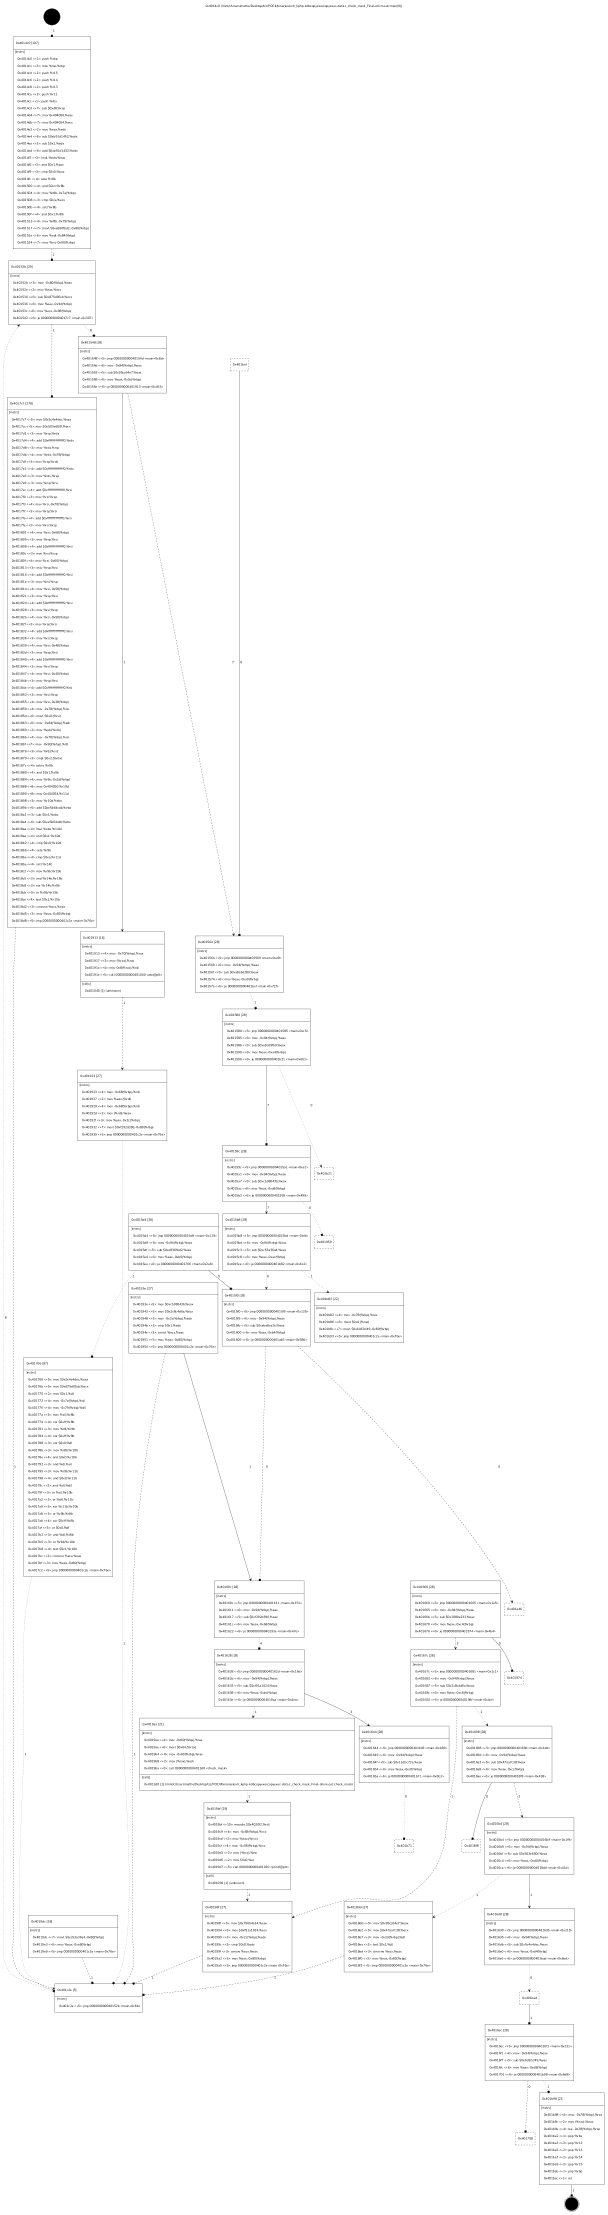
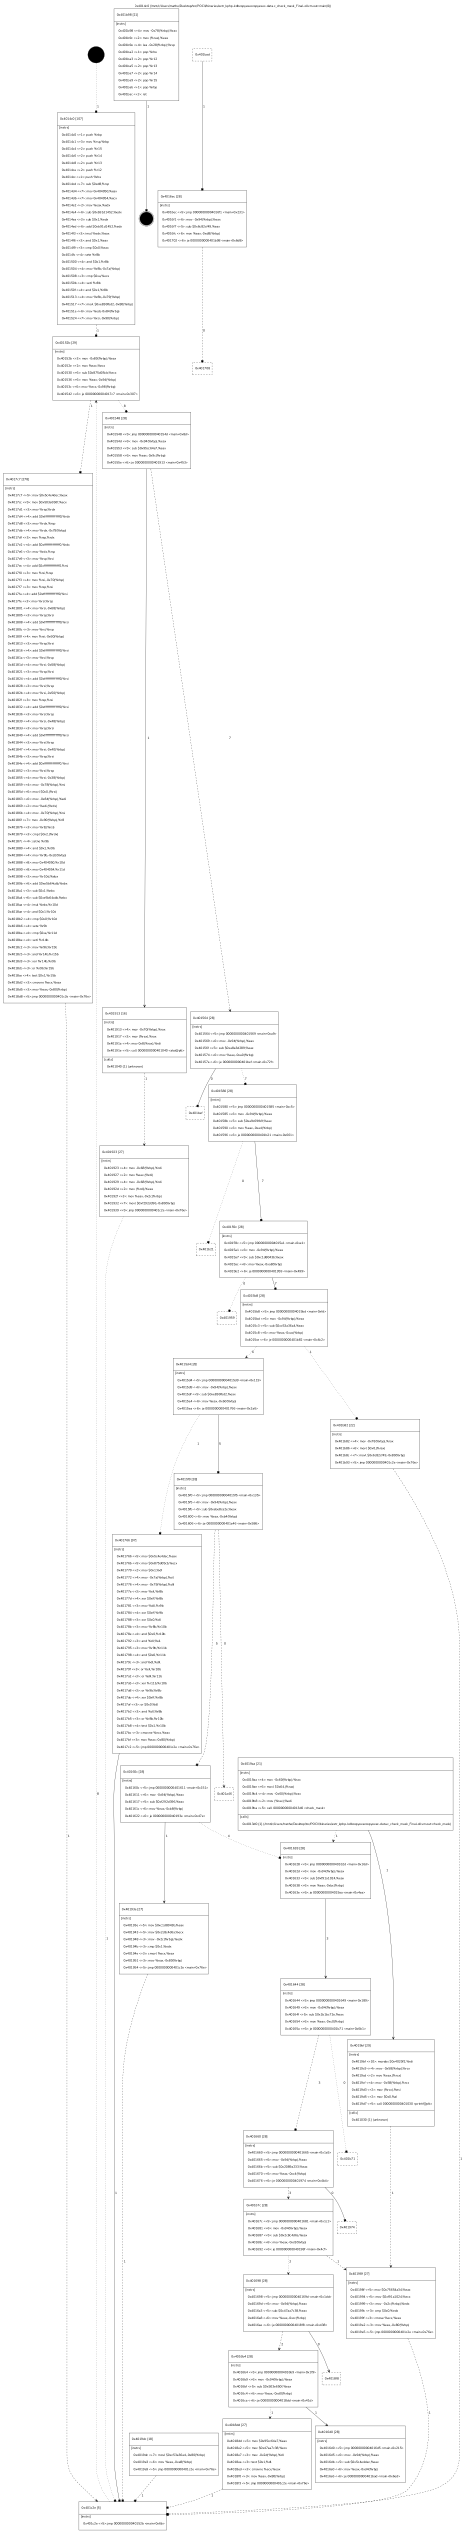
edge "0x401bef" -> "0x401564 [28]": reversed
edge "0x401580 [28]" -> "0x401b21": arrowhead vee -> box
edge "0x40159c [28]" -> "0x4015b8 [28]": arrowhead vee -> box
edge "0x4015b8 [28]" -> "0x4015f0 [28]": now "0x4015b8 [28]" -> "0x4015d4 [28]"
edge "0x4015b8 [28]" -> "0x401b82 [22]": arrowhead vee -> box
edge "0x40193e [27]" -> "0x40160c [28]": reversed
edge "0x401628 [28]" -> "0x4019aa [21]": reversed
edge "0x401766 [97]" -> "0x401c2e [5]": style dotted -> solid
edge "0x4019aa [21]" -> "0x4019bf [29]": style dotted -> solid
edge "0x401698 [28]" -> "0x4018f8": arrowhead box -> vee
edge "0x4016d0 [28]" -> "0x401bad": removed, label "0"
edge "0x401644 [28]" -> "0x401660 [28]": added, label "3"
edge "0x4016ec [28]" -> "0x401b98 [21]": removed, label "1"
edge "0x401b82 [22]" -> "0x401c2e [5]": added, label "1"
